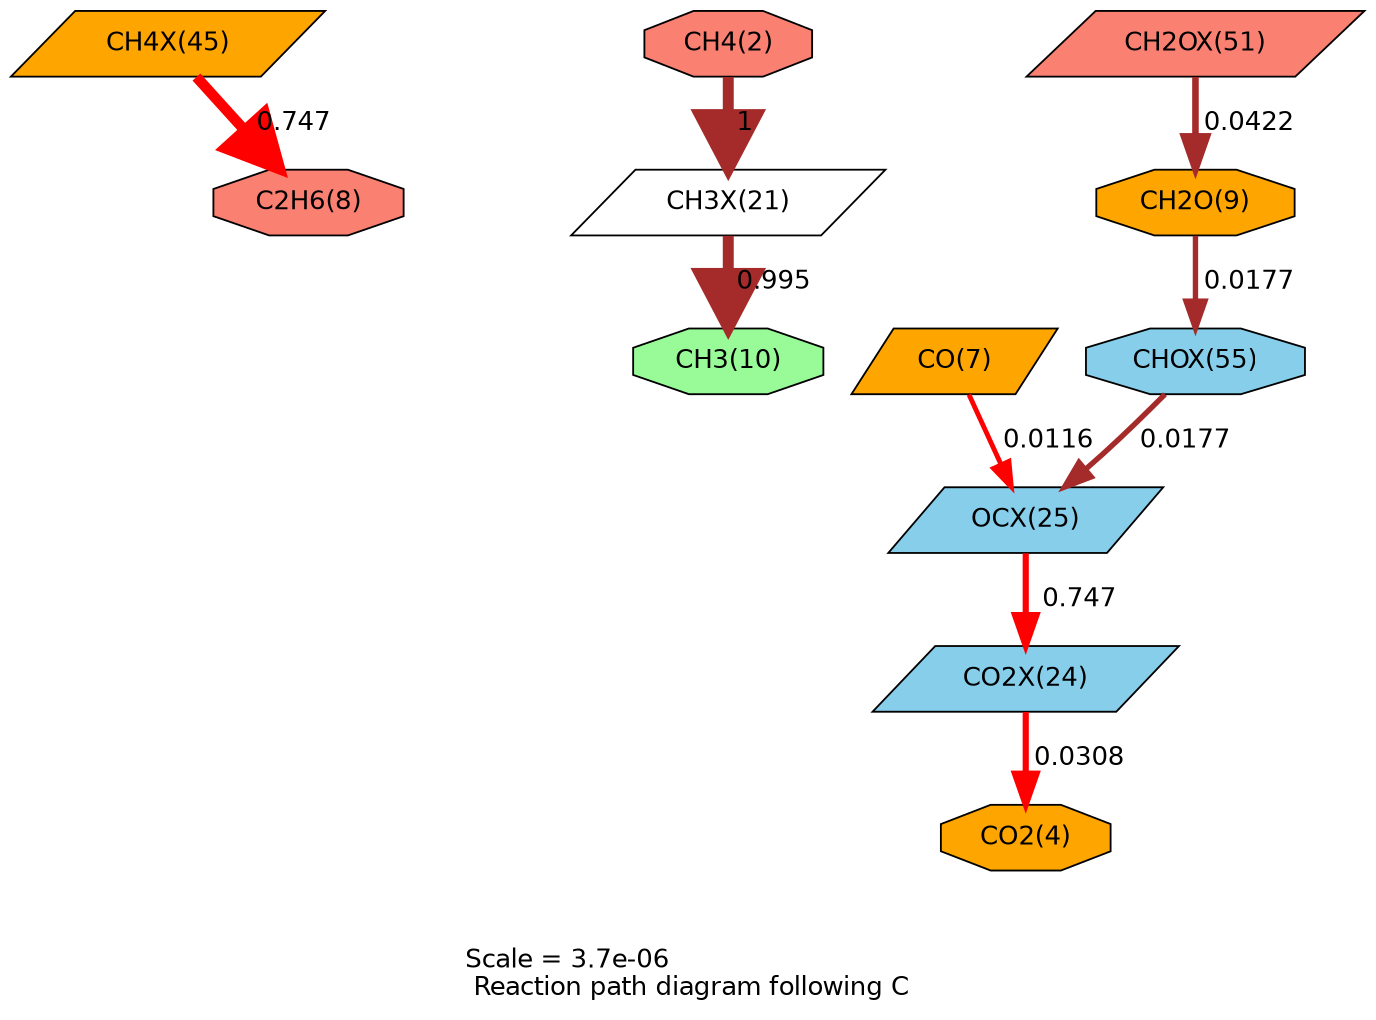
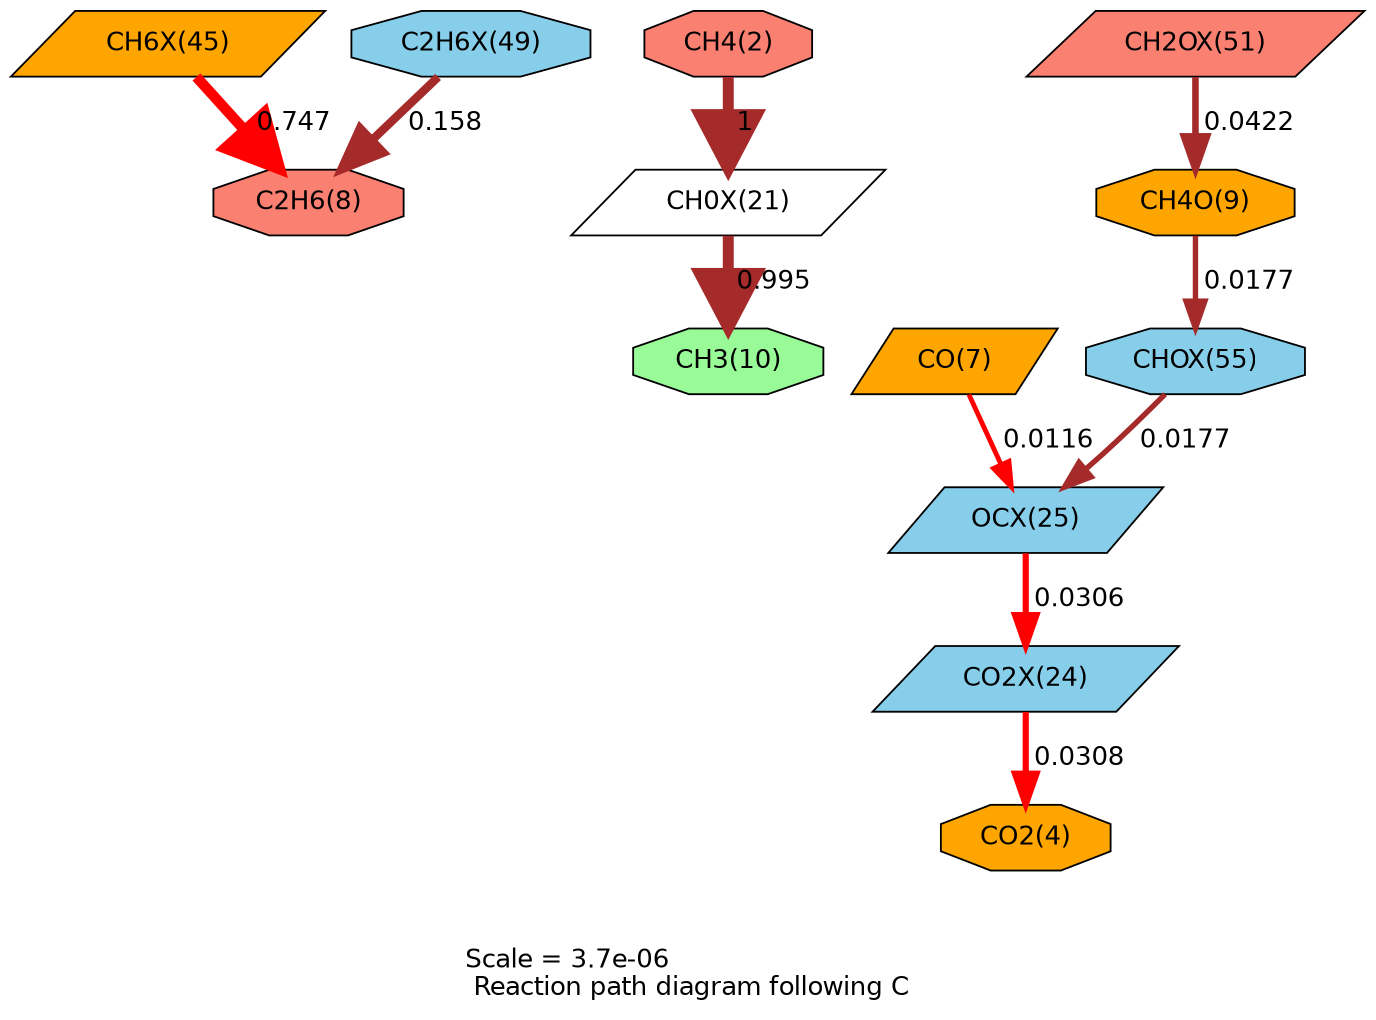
node "CH4X(45)": label "CH4X(45)" -> "CH6X(45)"
node "C2H6X(49)": added
node "CH3X(21)": label "CH3X(21)" -> "CH0X(21)"
node "CH2O(9)": label "CH2O(9)" -> "CH4O(9)"
edge "OCX(25)" -> "CO2X(24)": label " 0.747" -> " 0.0306"
